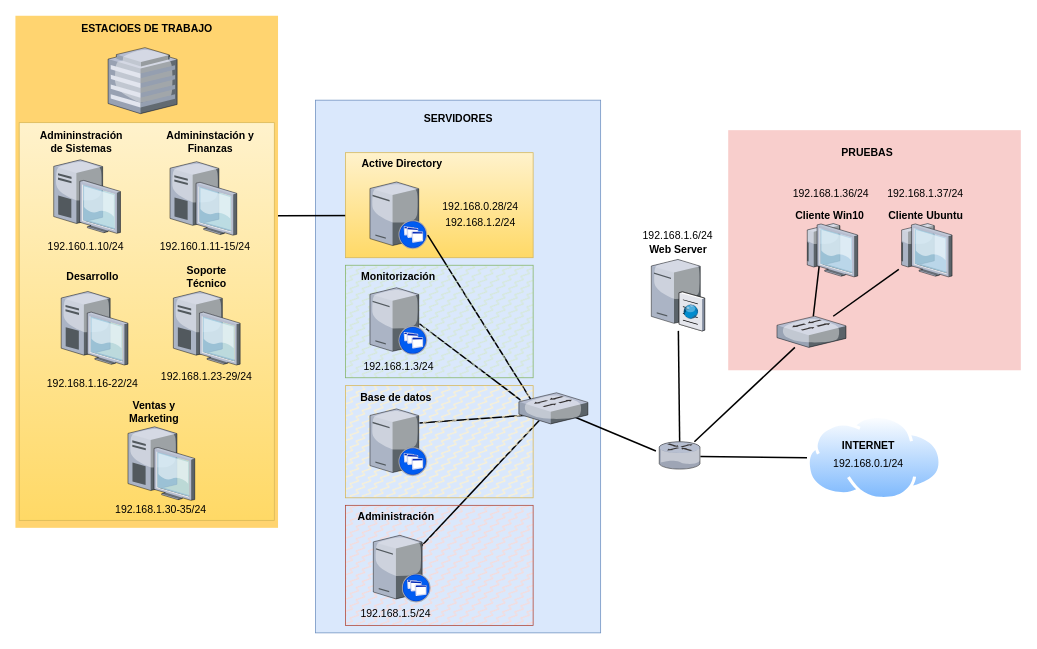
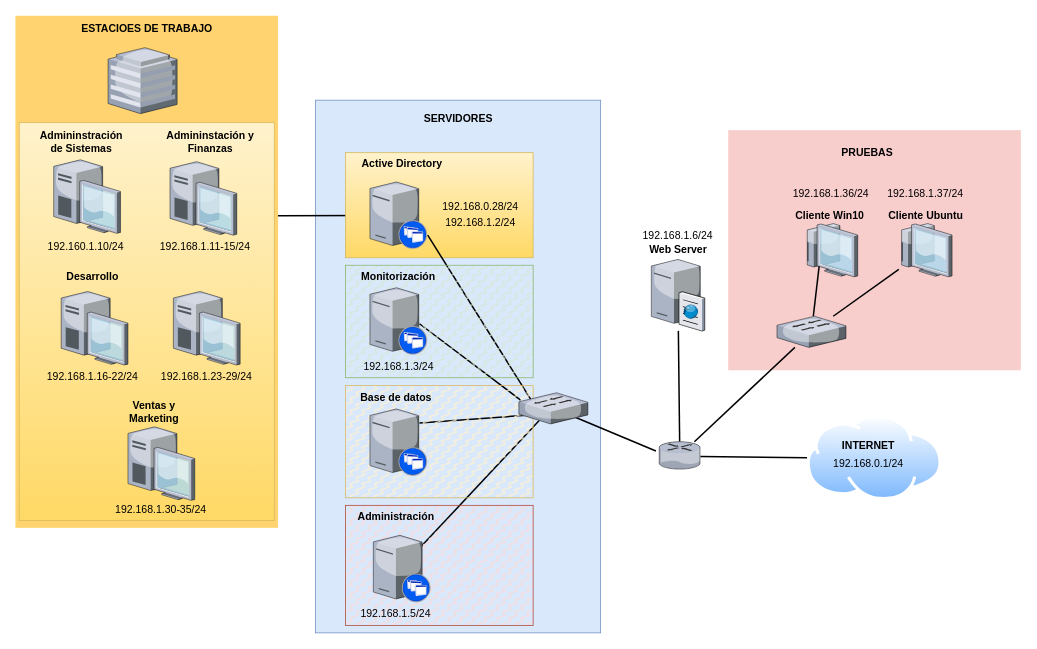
node "192.160.1.11-15/24": label "192.160.1.11-15/24" -> "192.168.1.11-15/24"
node "Soporte Técnico": removed
node "192.168.1.16-22/24": moved (93, 384) -> (93, 376)
